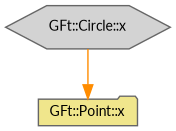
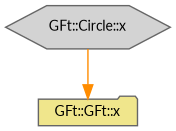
node "GFt::Point::x": label "GFt::Point::x" -> "GFt::GFt::x"
